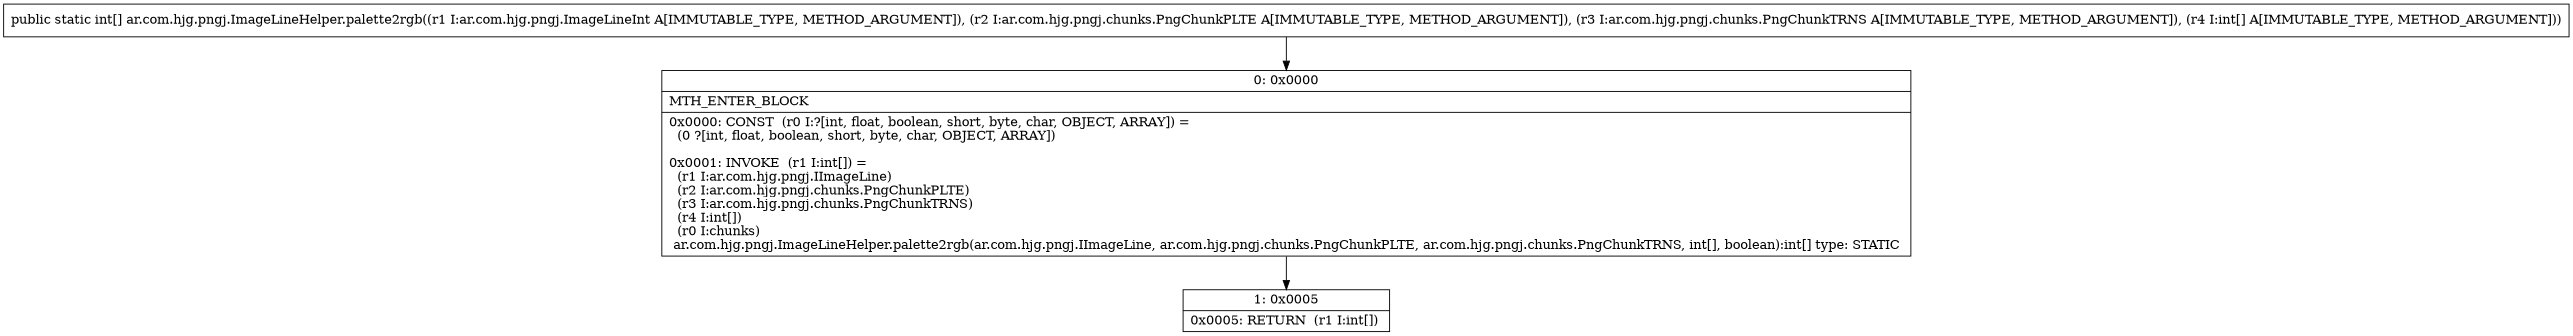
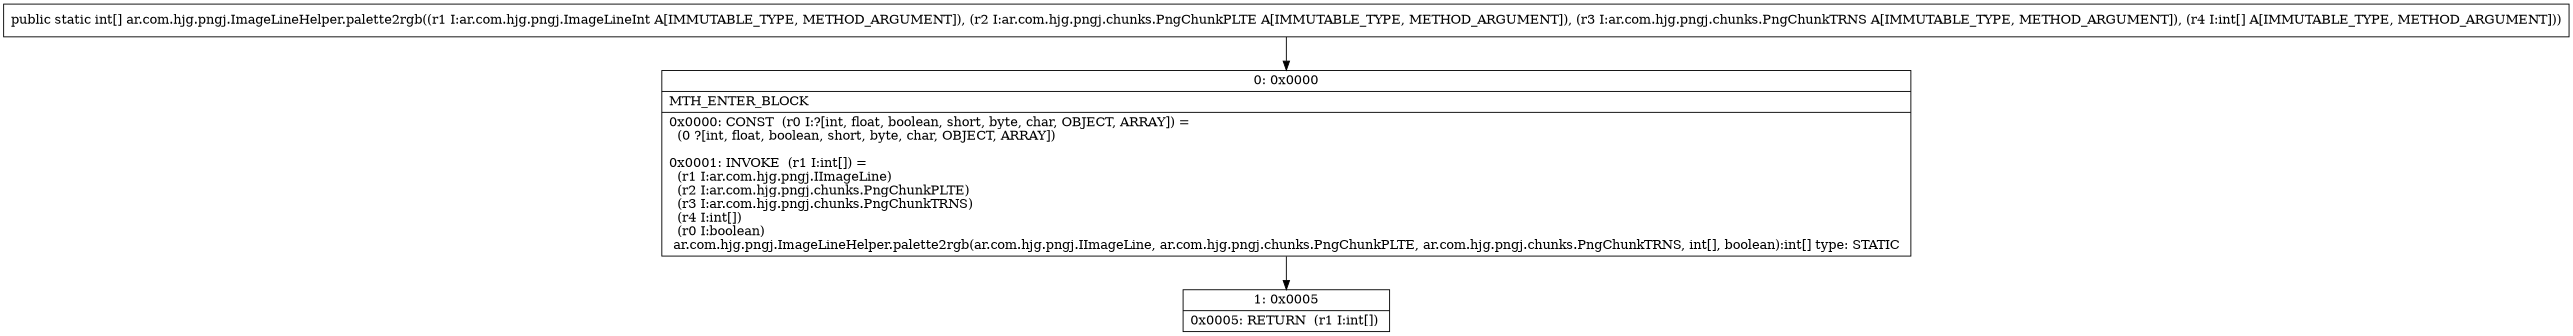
node "0: 0x0000": text "(r0 I:chunks)" -> "(r0 I:boolean)"
